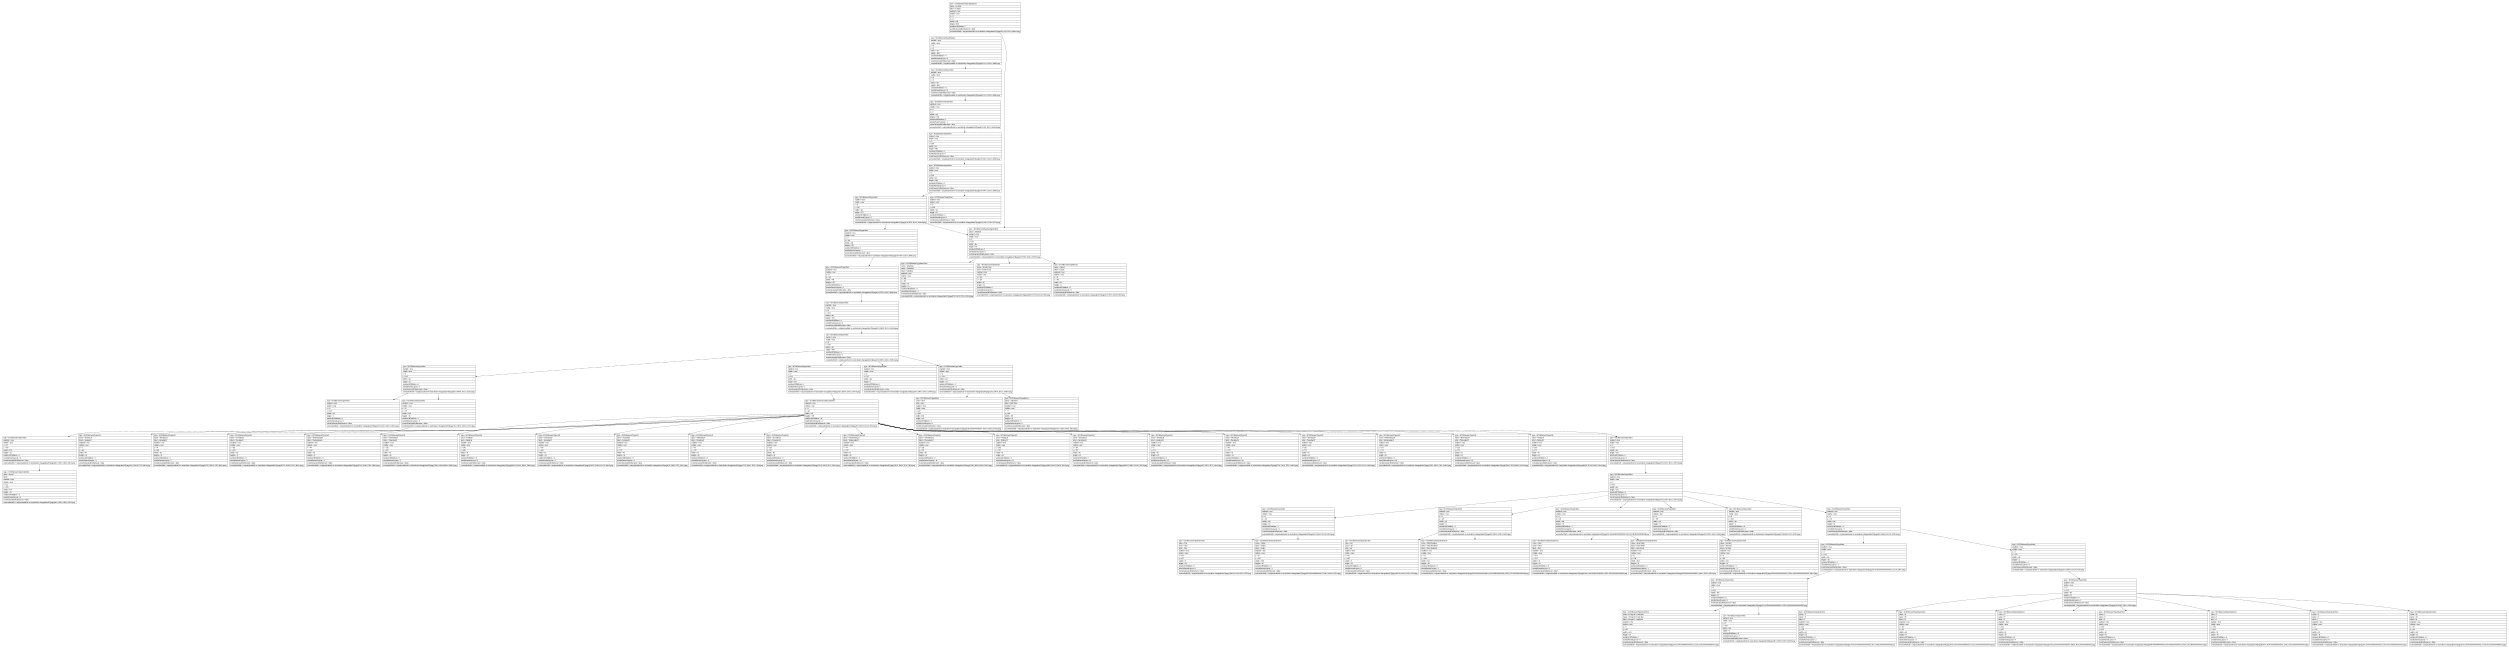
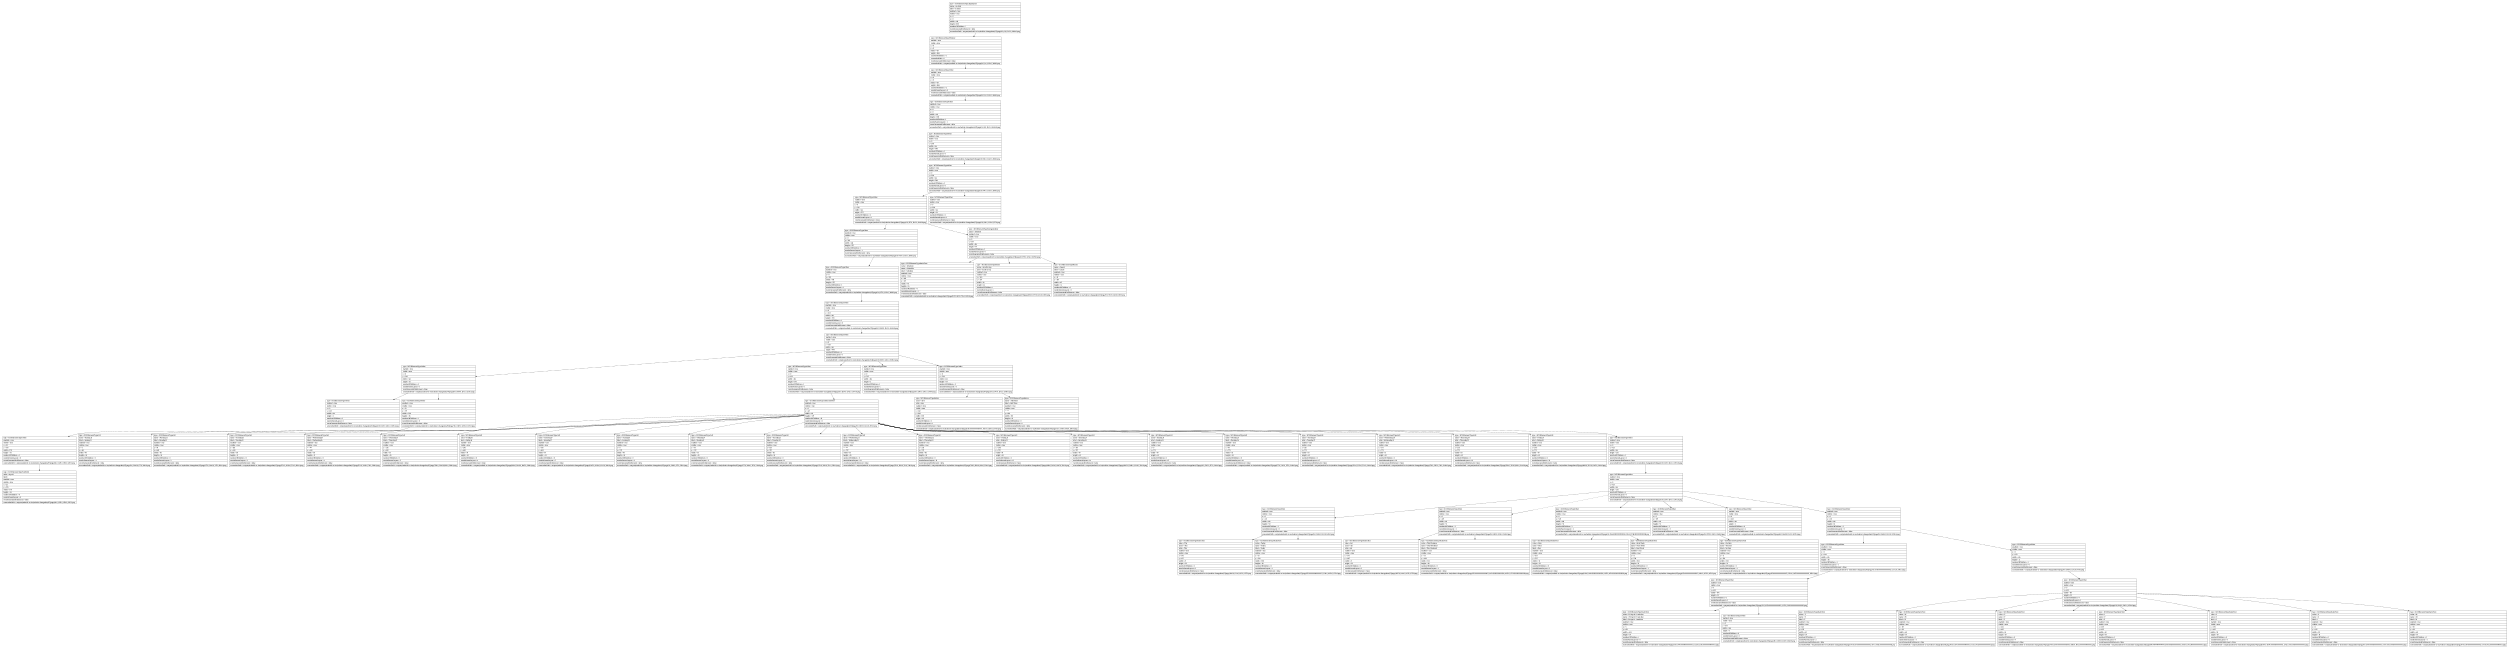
node "type = XCUIElementTypeWindow": text "numInParentLayout = 0" -> "screenshotPath = 0"
edge "type = XCUIElementTypeApplication" -> "type = XCUIElementTypeNavigationBar": now "type = XCUIElementTypeApplication" -> "type = XCUIElementTypeWindow"
